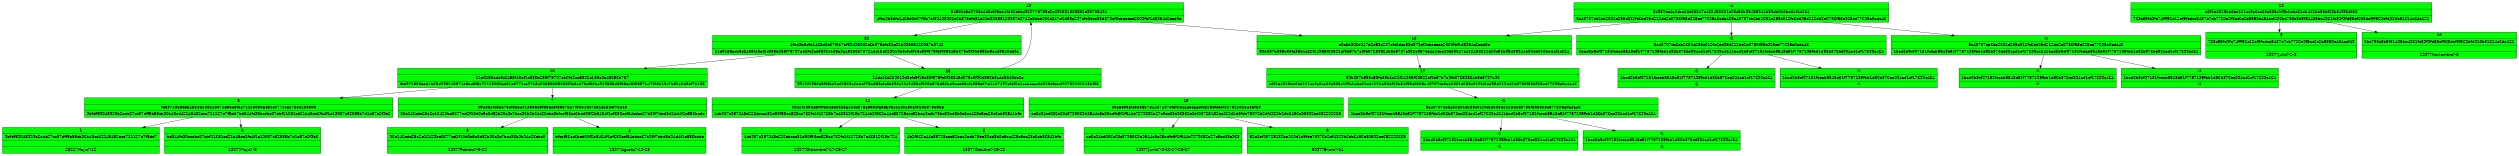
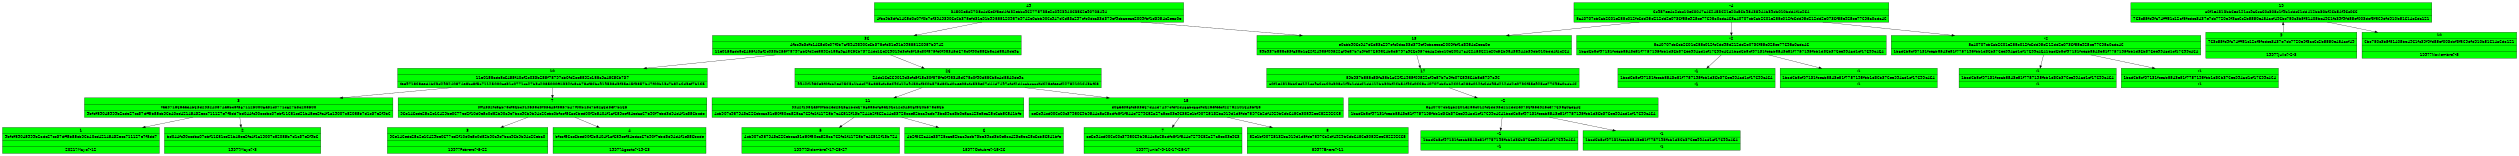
edge "19" -> "9": reversed
edge "26" -> "49": now "26" -> "15"
